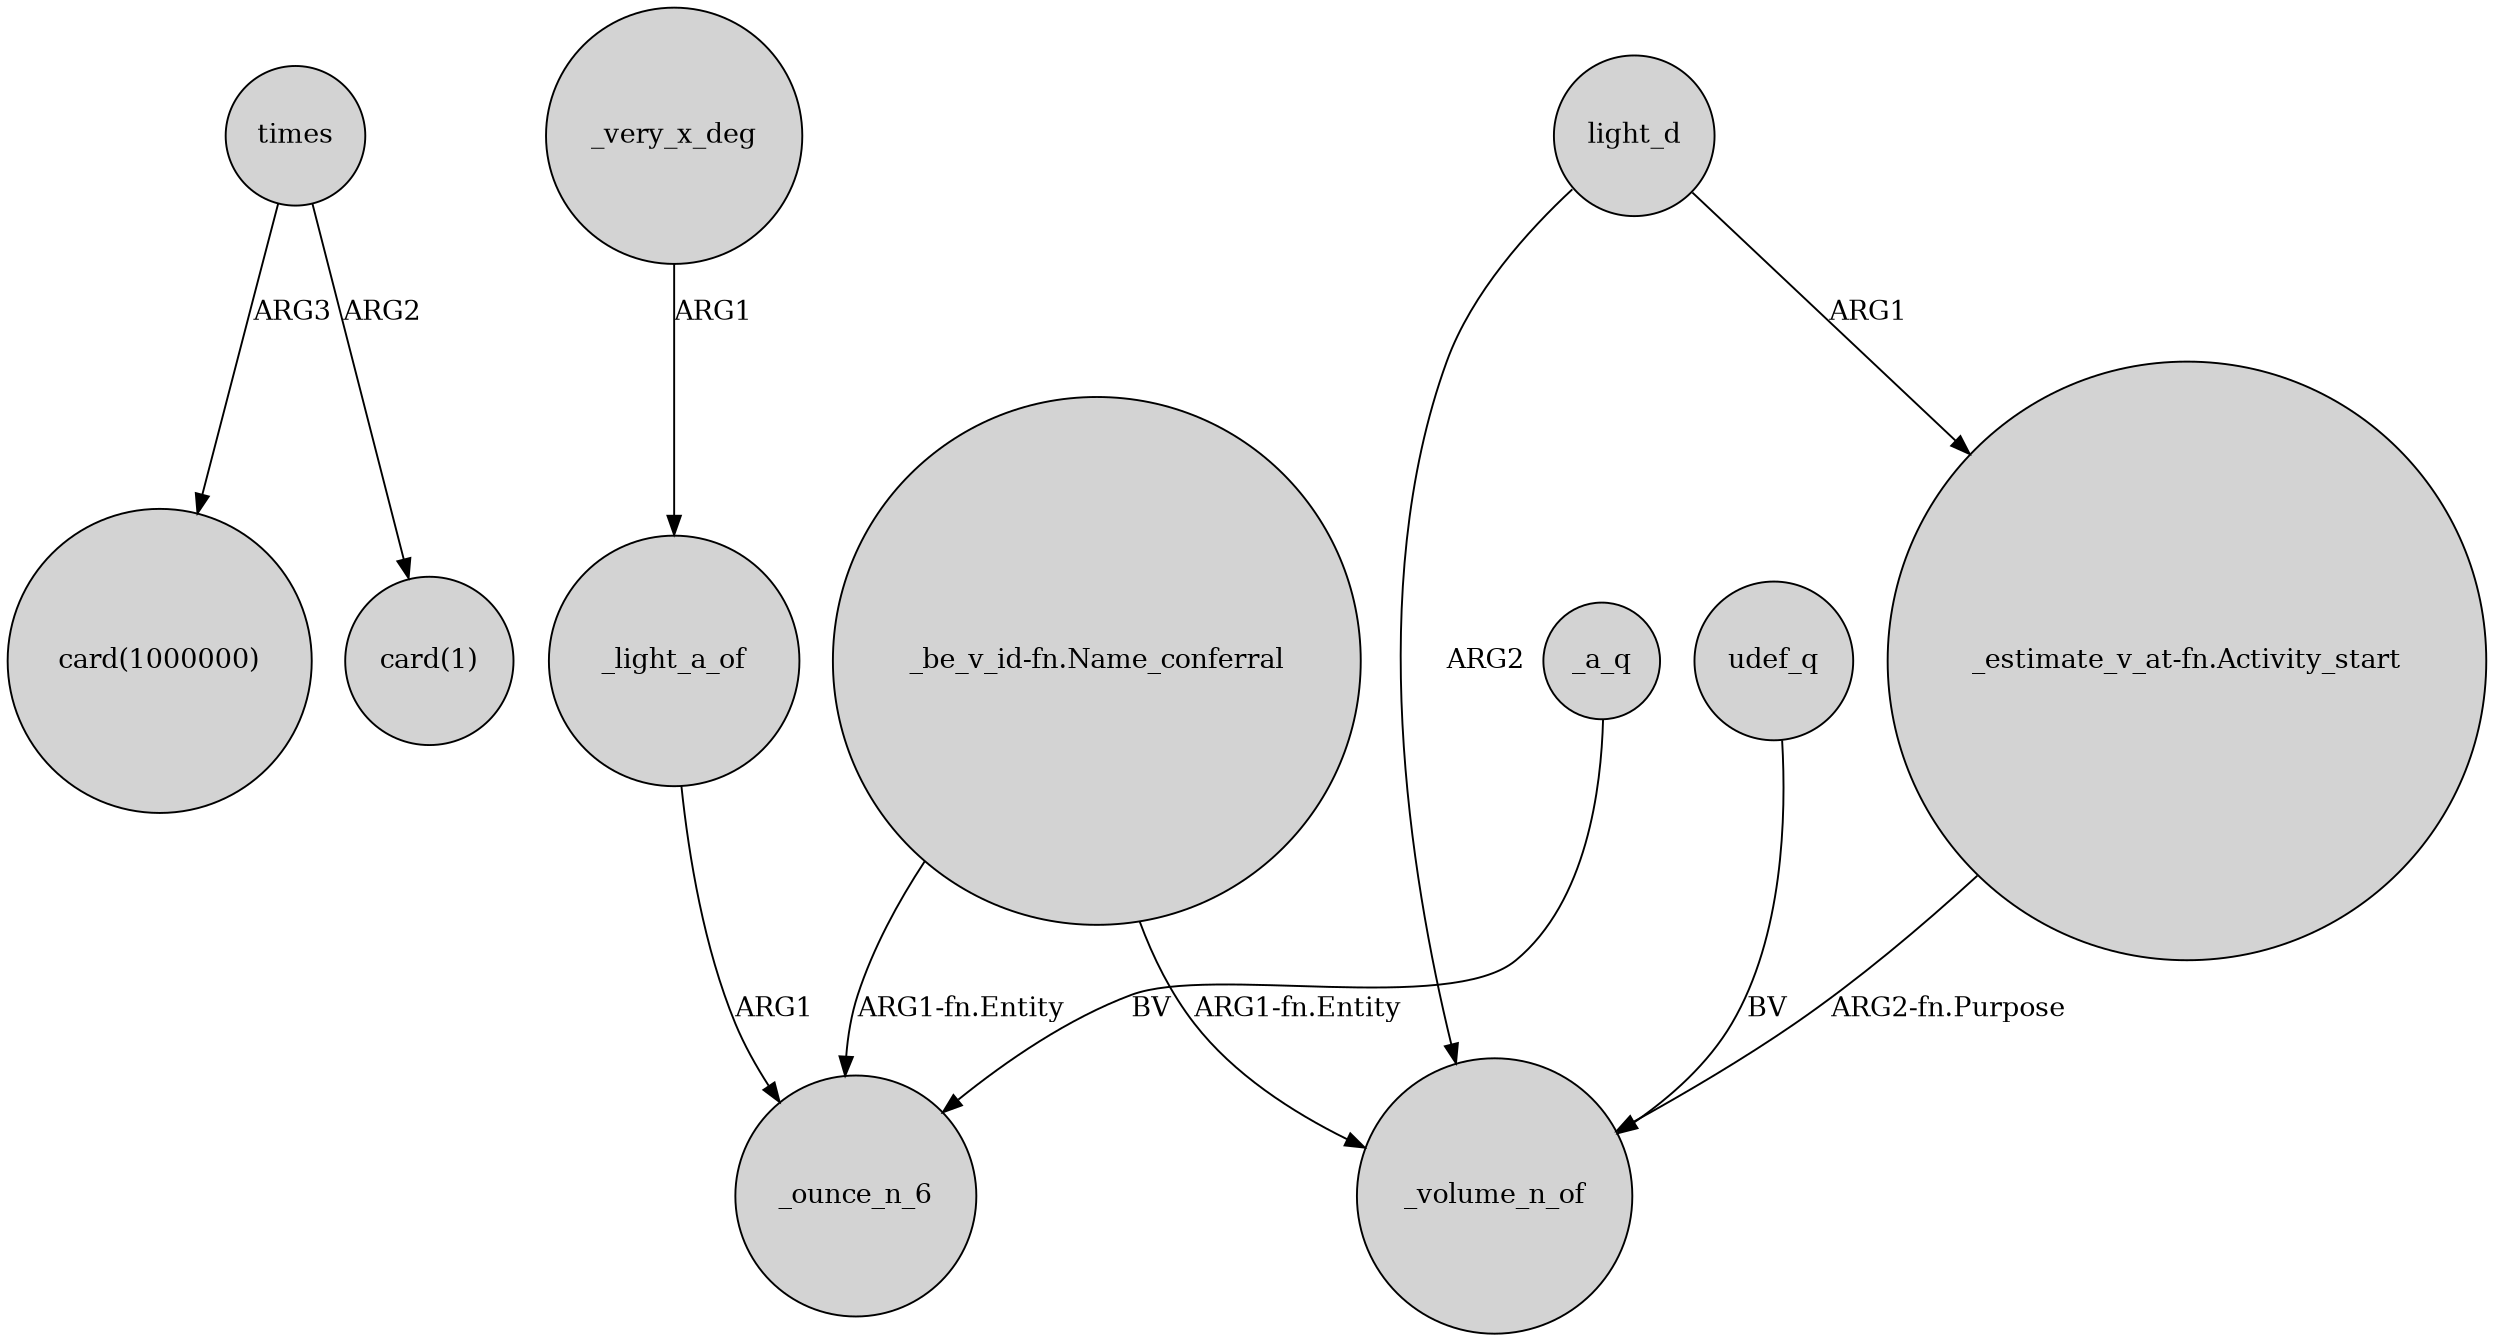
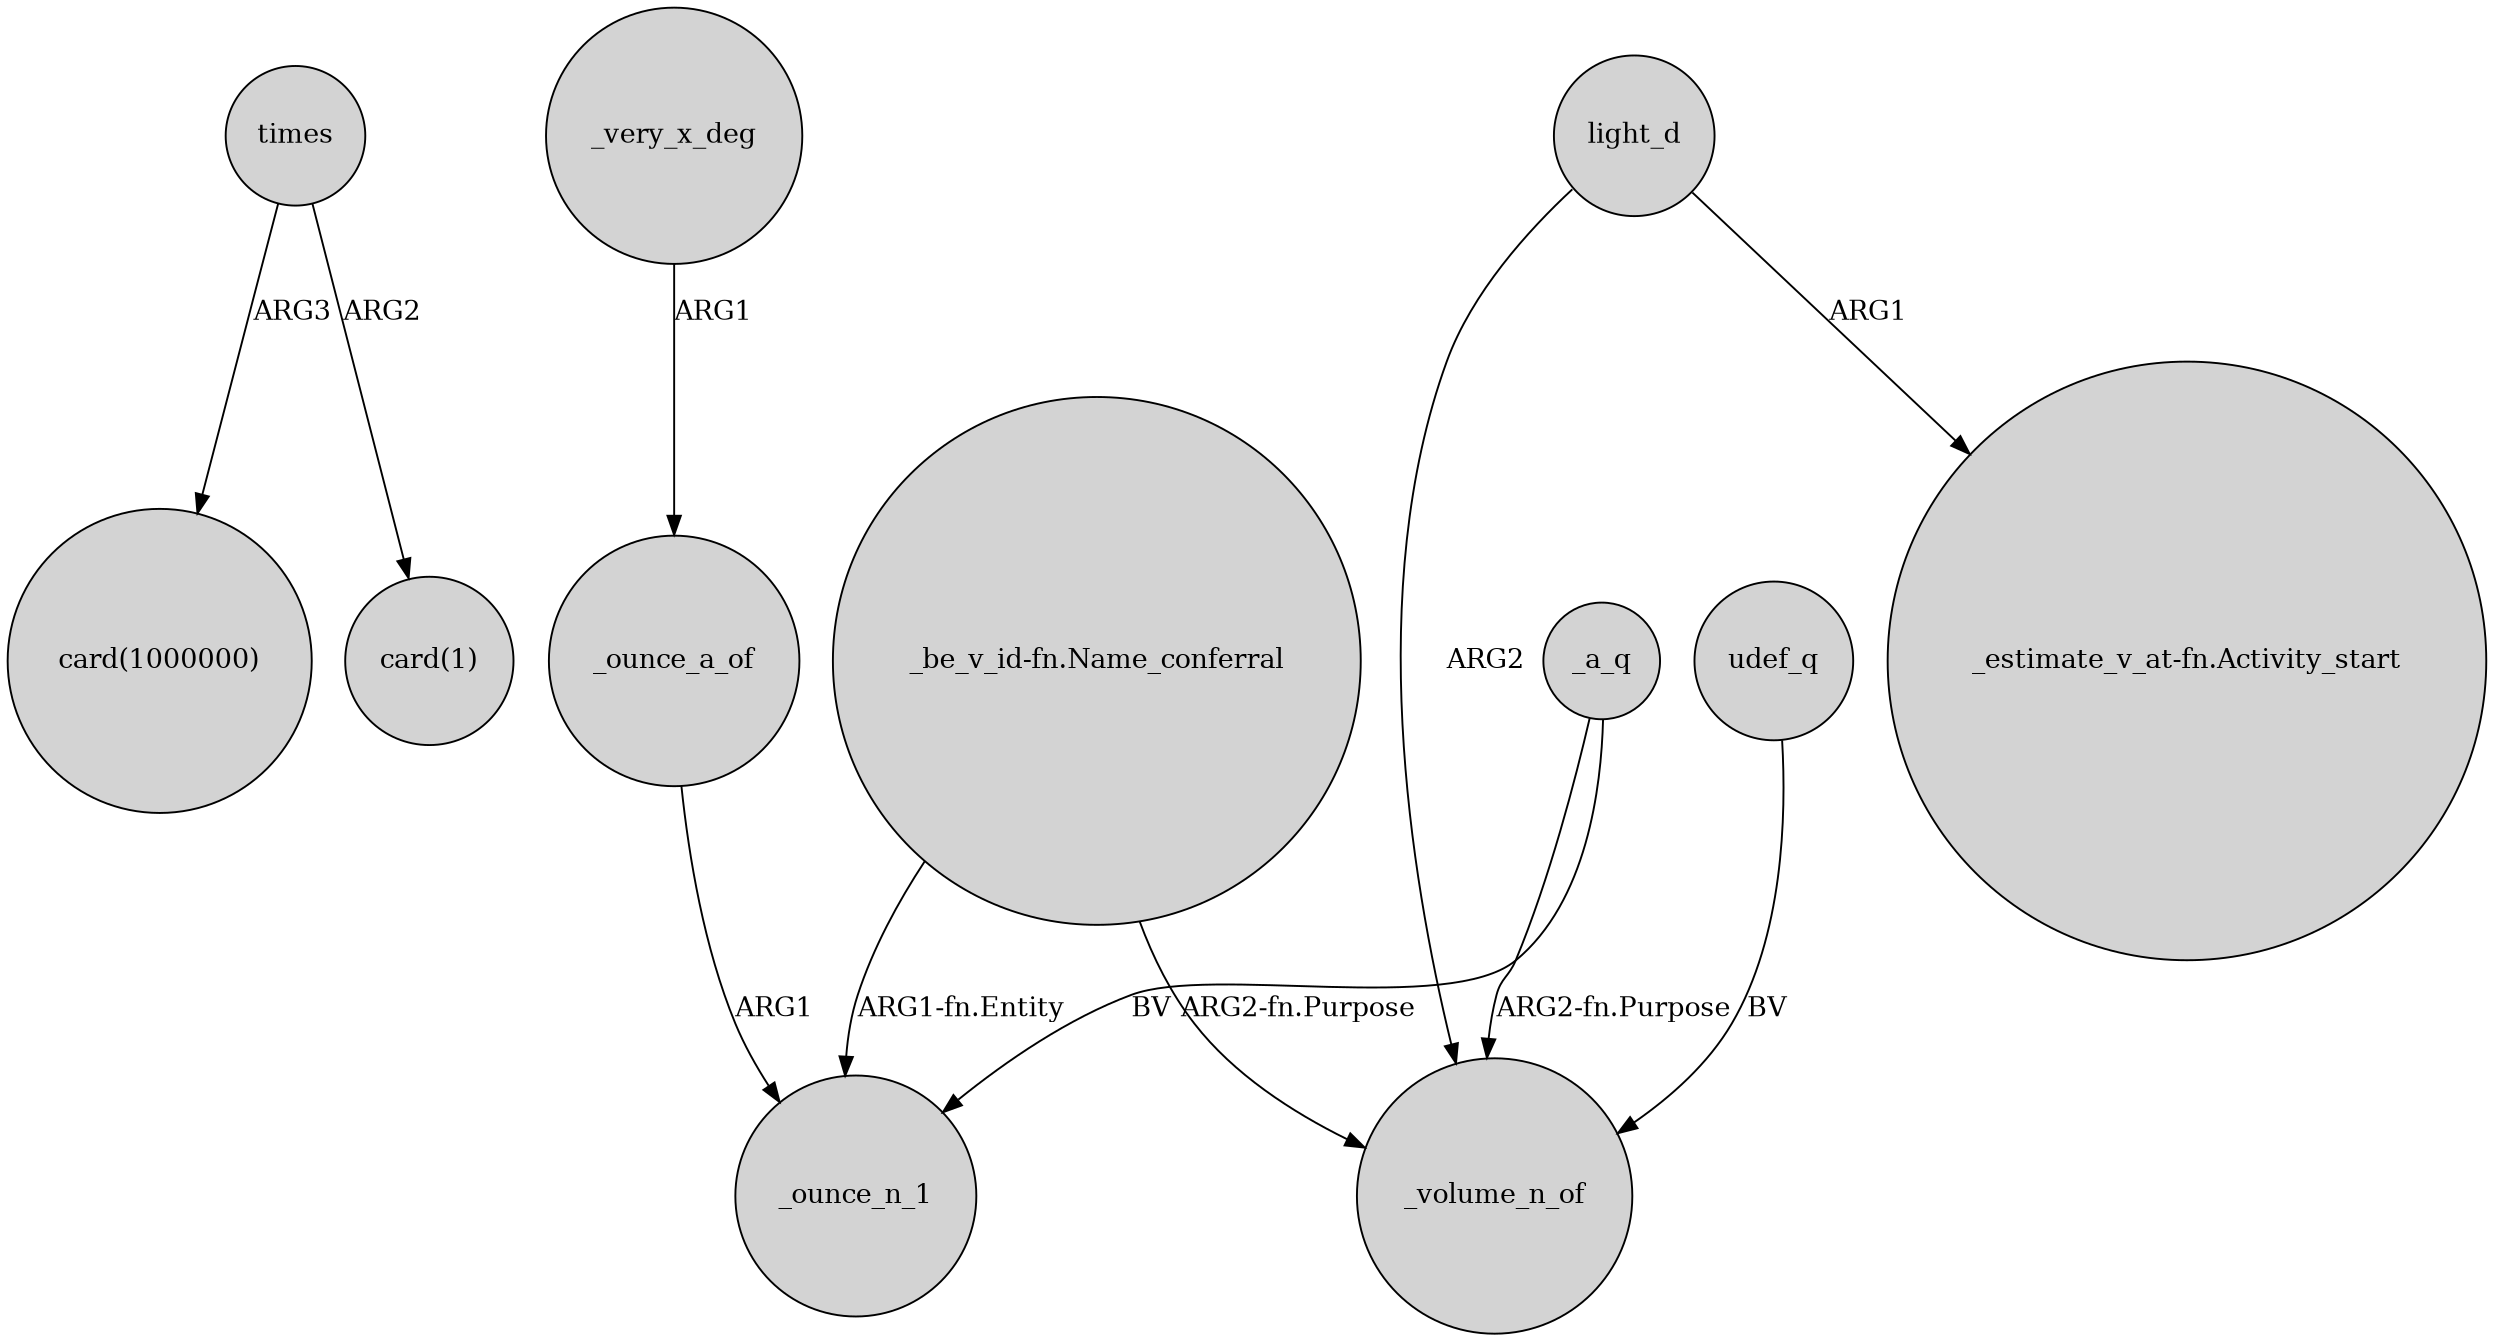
node "_light_a_of": label "_light_a_of" -> "_ounce_a_of"
edge "_be_v_id-fn.Name_conferral" -> "_volume_n_of": label "ARG1-fn.Entity" -> "ARG2-fn.Purpose"
edge "_estimate_v_at-fn.Activity_start" -> "_volume_n_of": now "_a_q" -> "_volume_n_of"
node "_ounce_n_6": label "_ounce_n_6" -> "_ounce_n_1"
